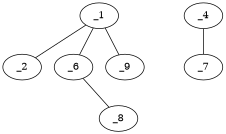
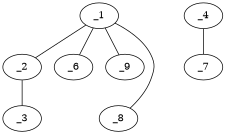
edge "_6" -- "_8": now "_1" -- "_8"
node "_3": added
